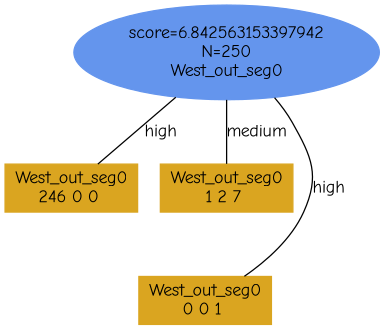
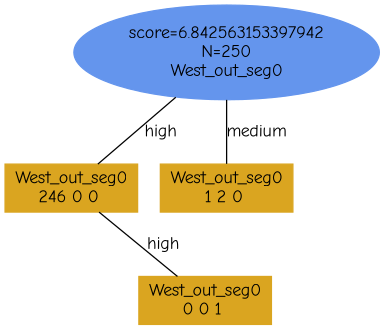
node "West_out_seg0 1 2 7": label "West_out_seg0 1 2 7" -> "West_out_seg0 1 2 0"
edge "score=6.842563153397942 N=250 West_out_seg0" -- "West_out_seg0 0 0 1": now "West_out_seg0 246 0 0" -- "West_out_seg0 0 0 1"
